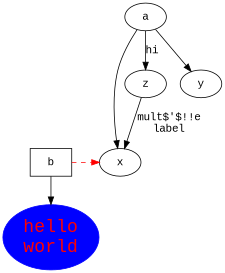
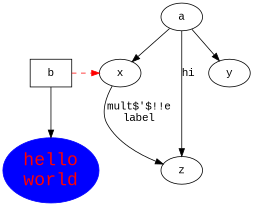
edge "z" -> "x": reversed
